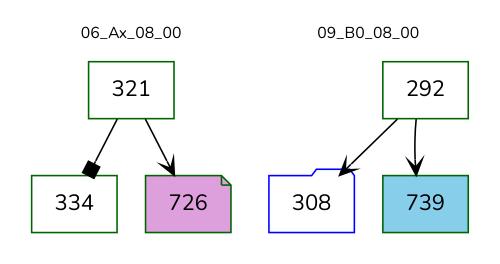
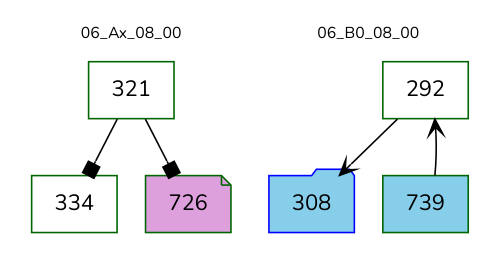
cluster "09_B0_08_00": label "09_B0_08_00" -> "06_B0_08_00"
edge "292" -> "739": reversed
edge "321" -> "726": arrowhead vee -> box
node "308": fillcolor white -> skyblue
